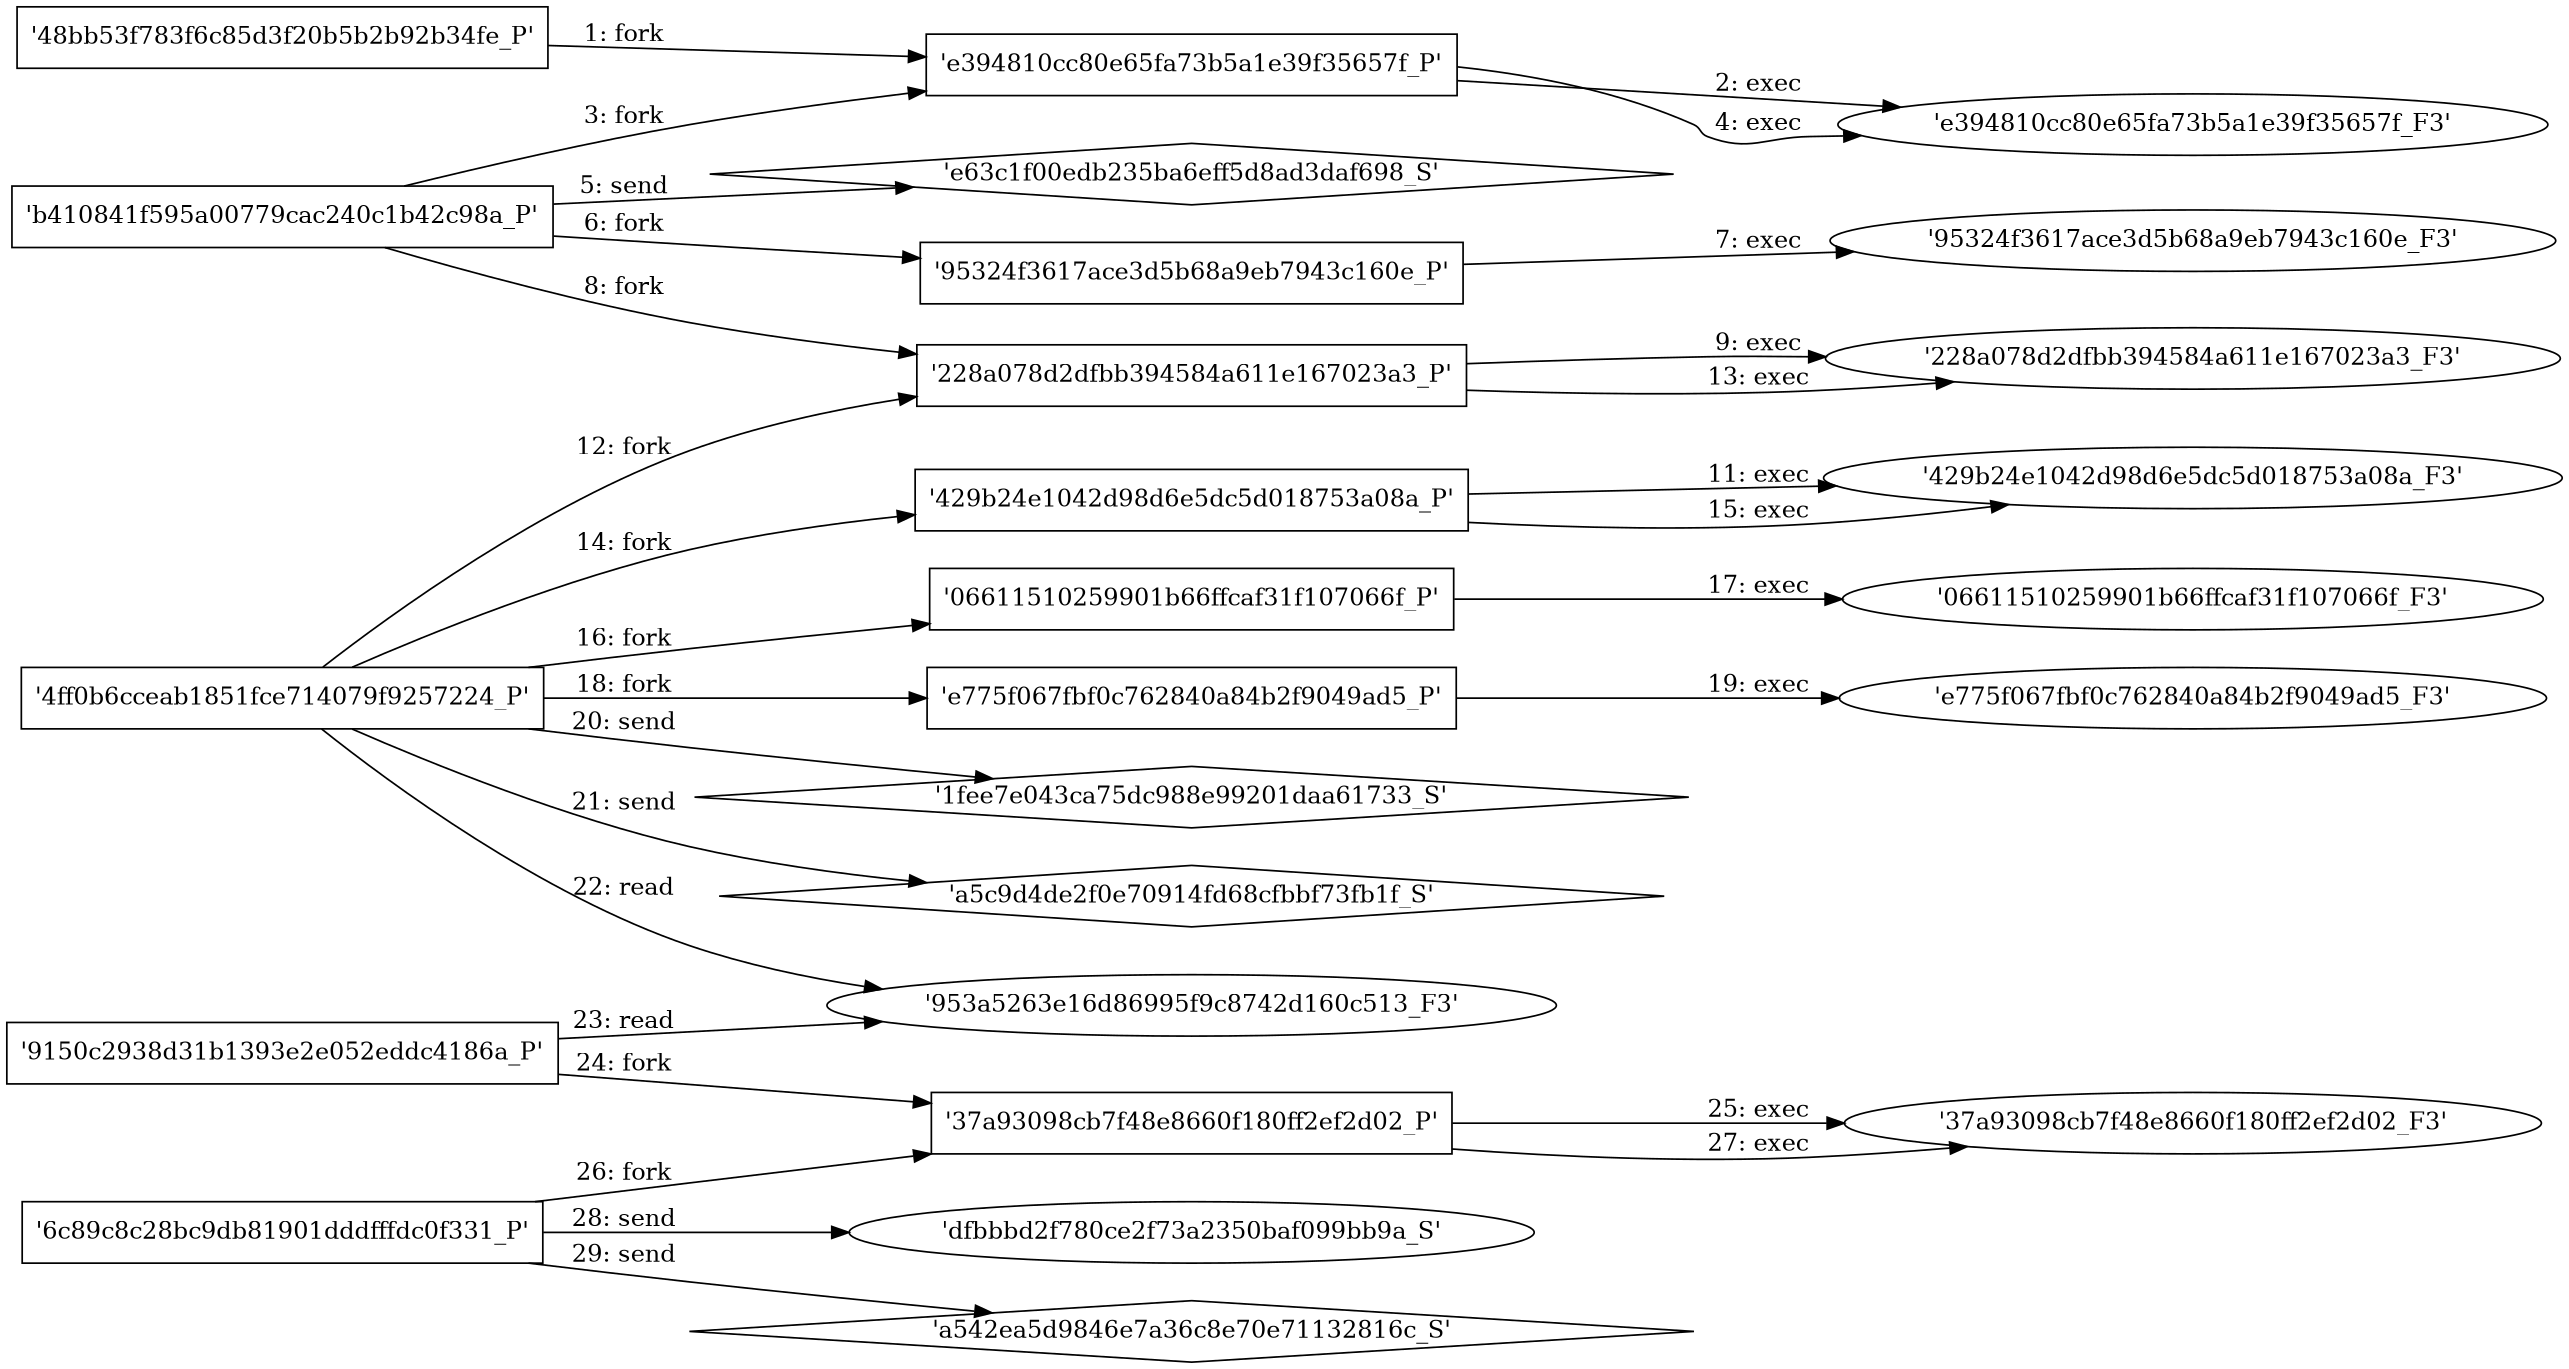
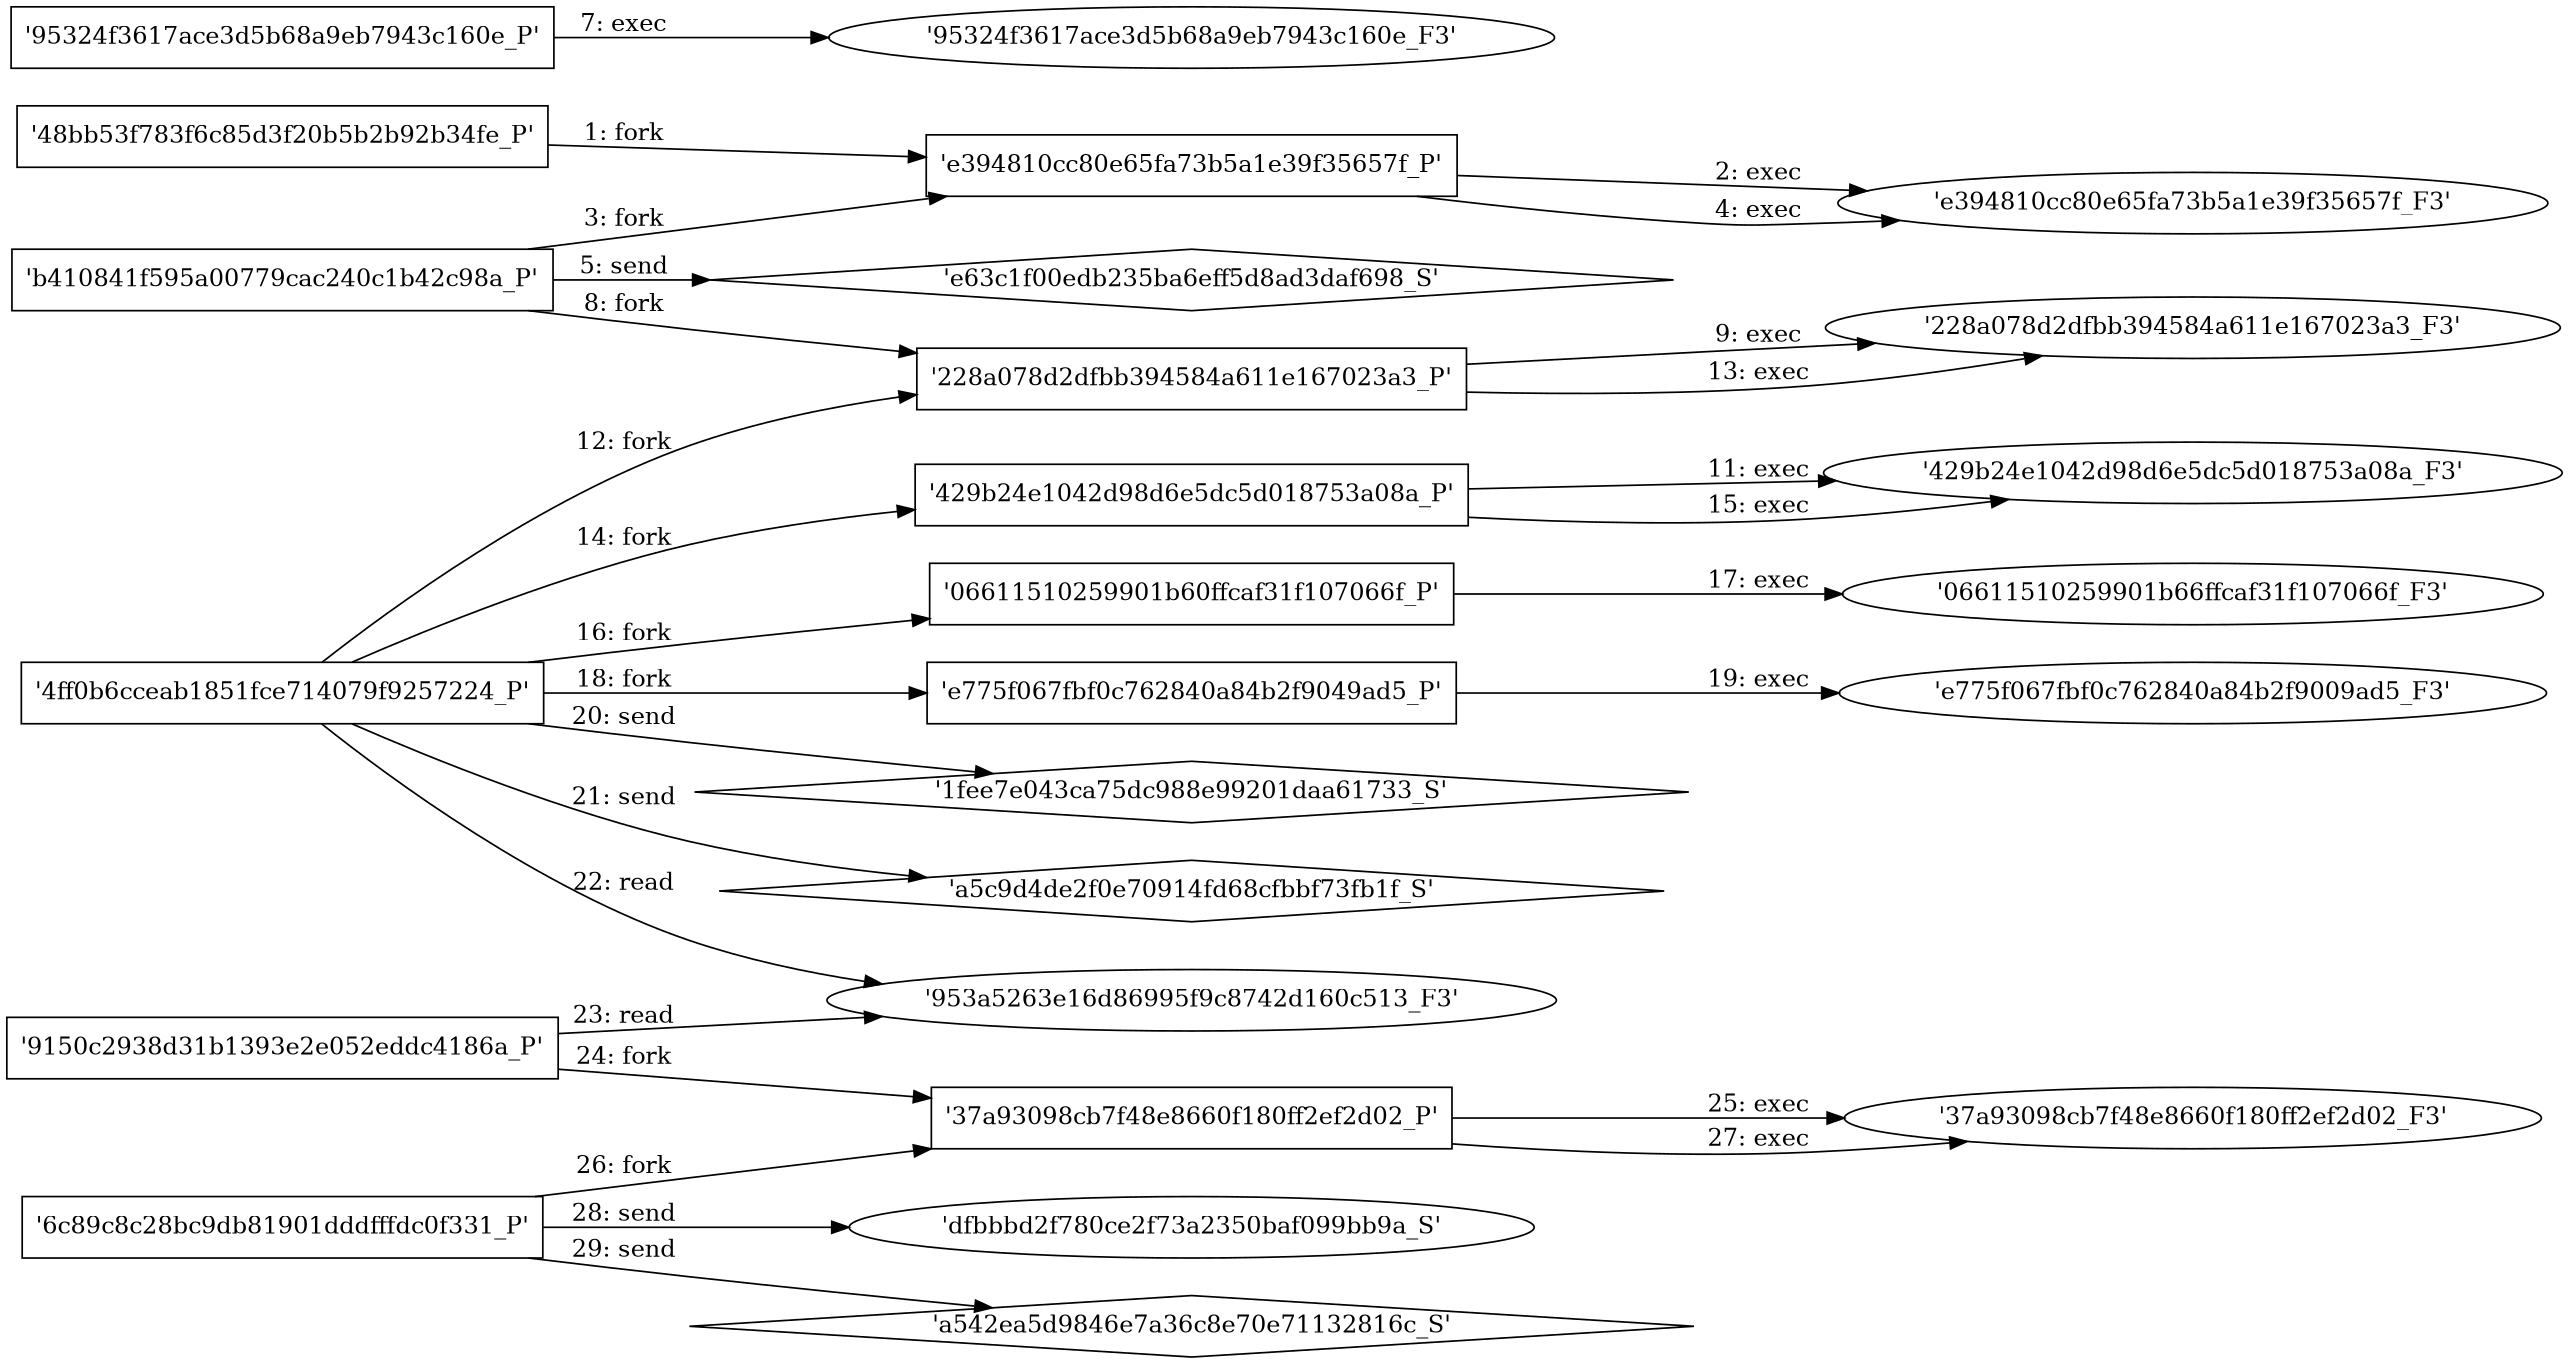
edge "'b410841f595a00779cac240c1b42c98a_P'" -> "'95324f3617ace3d5b68a9eb7943c160e_P'": removed, label "6: fork"
node "'06611510259901b66ffcaf31f107066f_P'": label "'06611510259901b66ffcaf31f107066f_P'" -> "'06611510259901b60ffcaf31f107066f_P'"
node "'e775f067fbf0c762840a84b2f9049ad5_F3'": label "'e775f067fbf0c762840a84b2f9049ad5_F3'" -> "'e775f067fbf0c762840a84b2f9009ad5_F3'"
